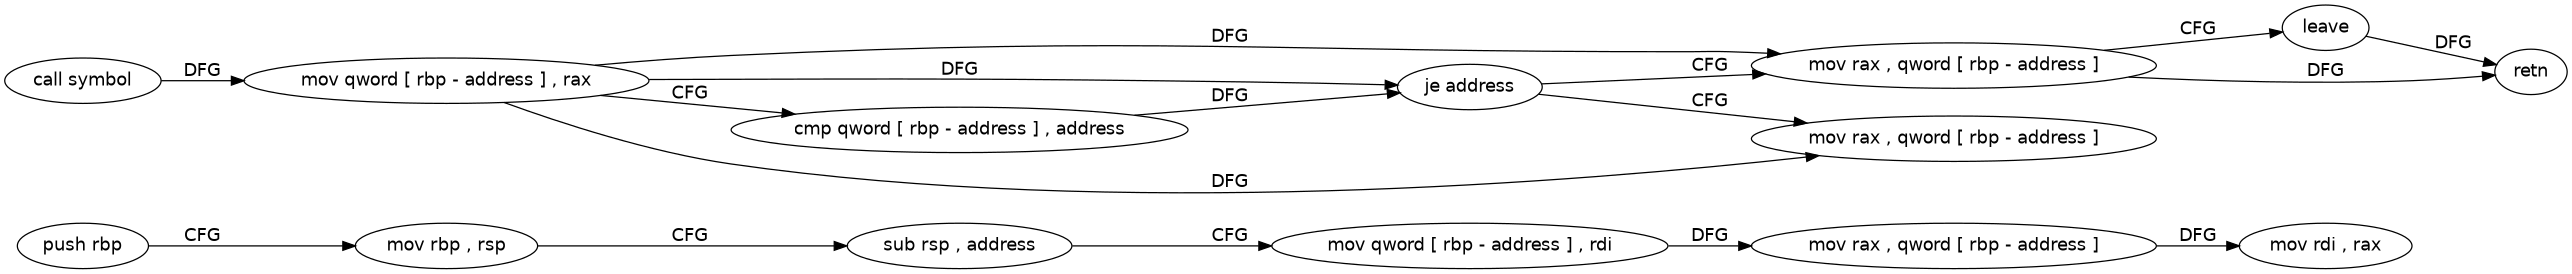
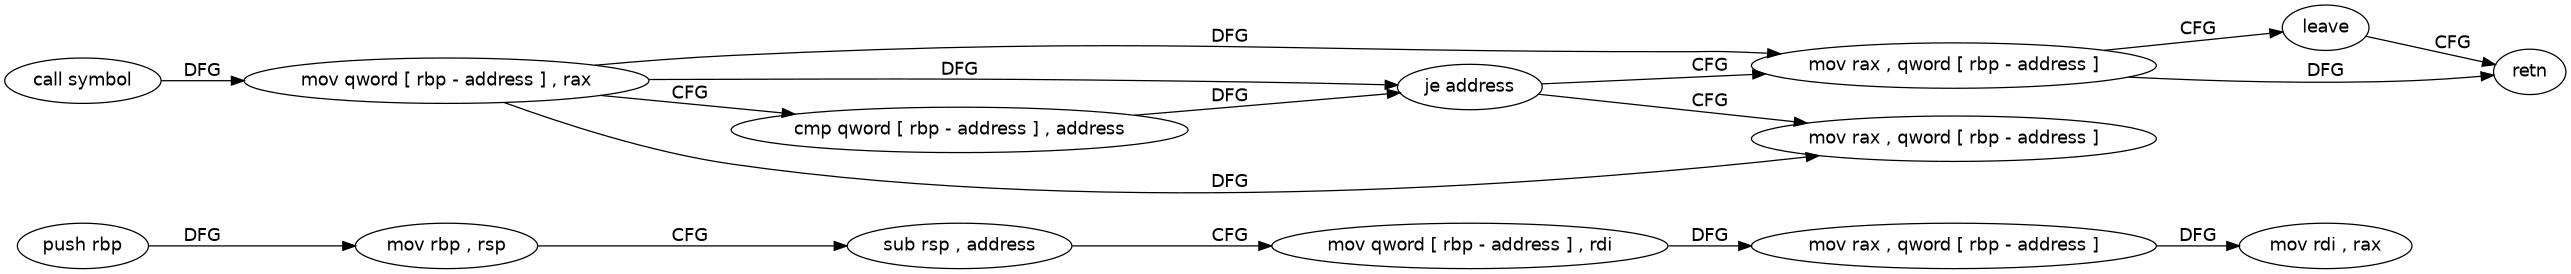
edge "leave" -> "retn": label "DFG" -> "CFG"
edge "push rbp" -> "mov rbp , rsp": label "CFG" -> "DFG"
